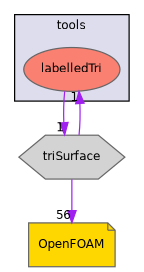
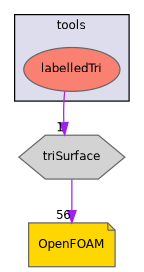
edge "triSurface" -> "labelledTri": removed
